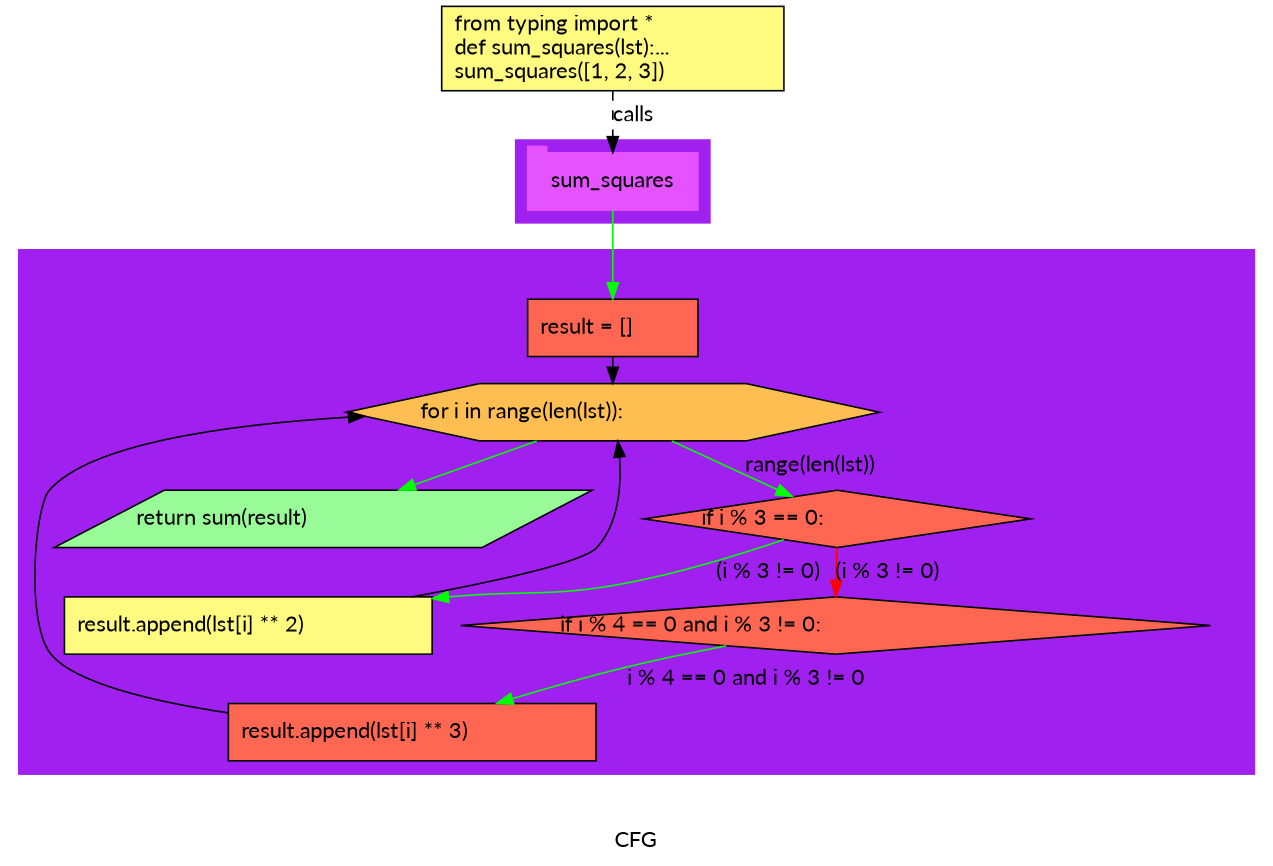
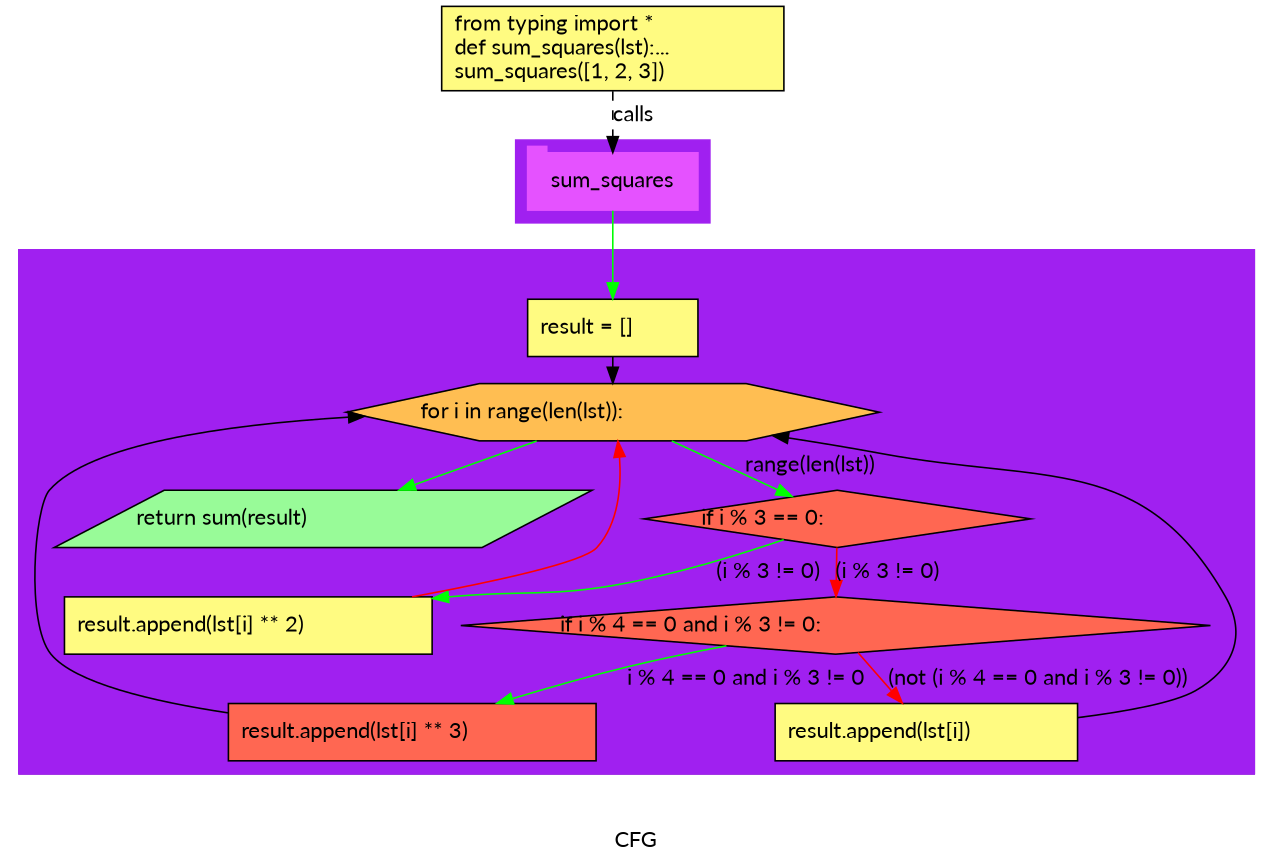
node "result = []": fillcolor #ff6752 -> #fffb81
edge "result.append(lst[i] ** 2)" -> "for i in range(len(lst)):": color black -> red
node "result.append(lst[i])": added
